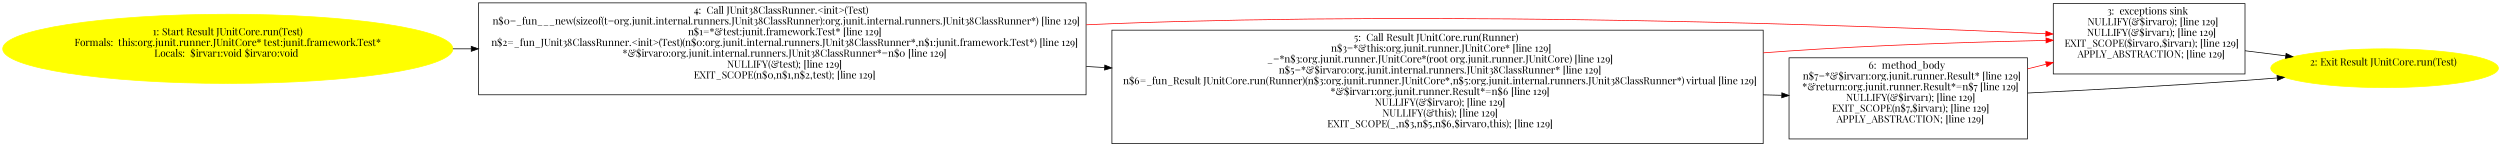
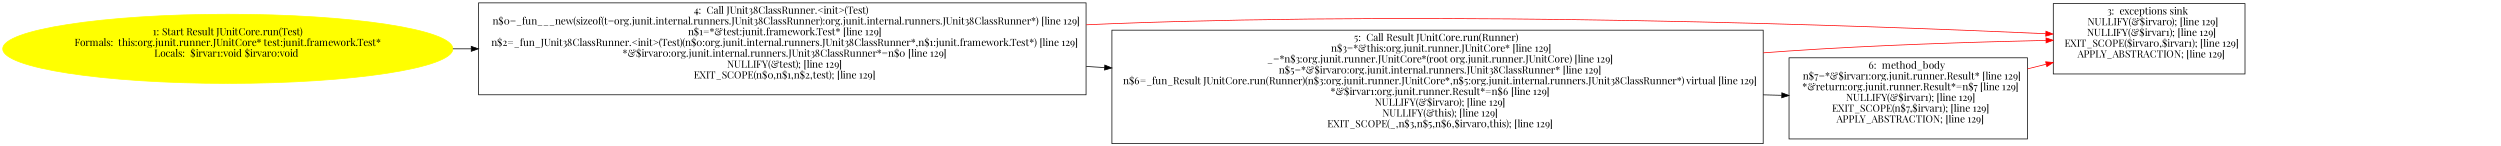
node "2: Exit Result JUnitCore.run(Test)": removed
